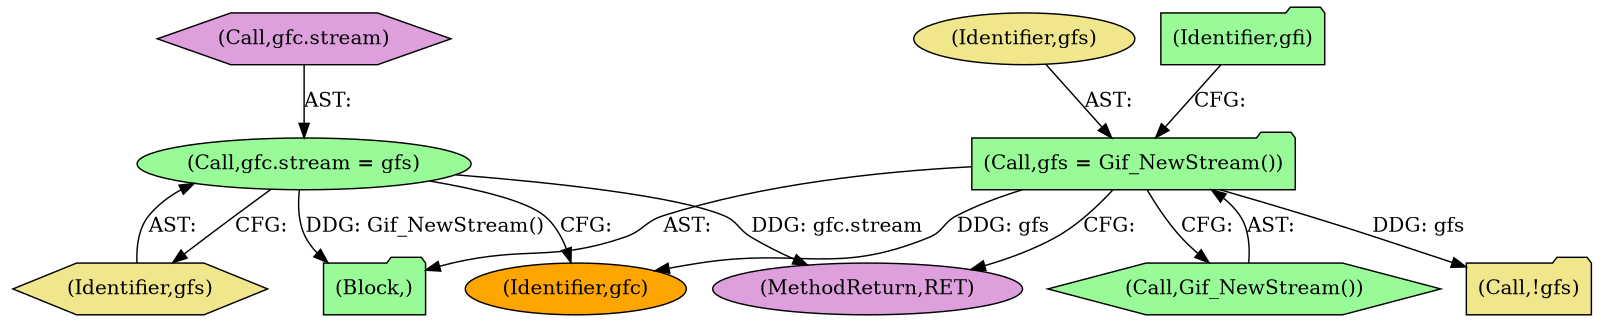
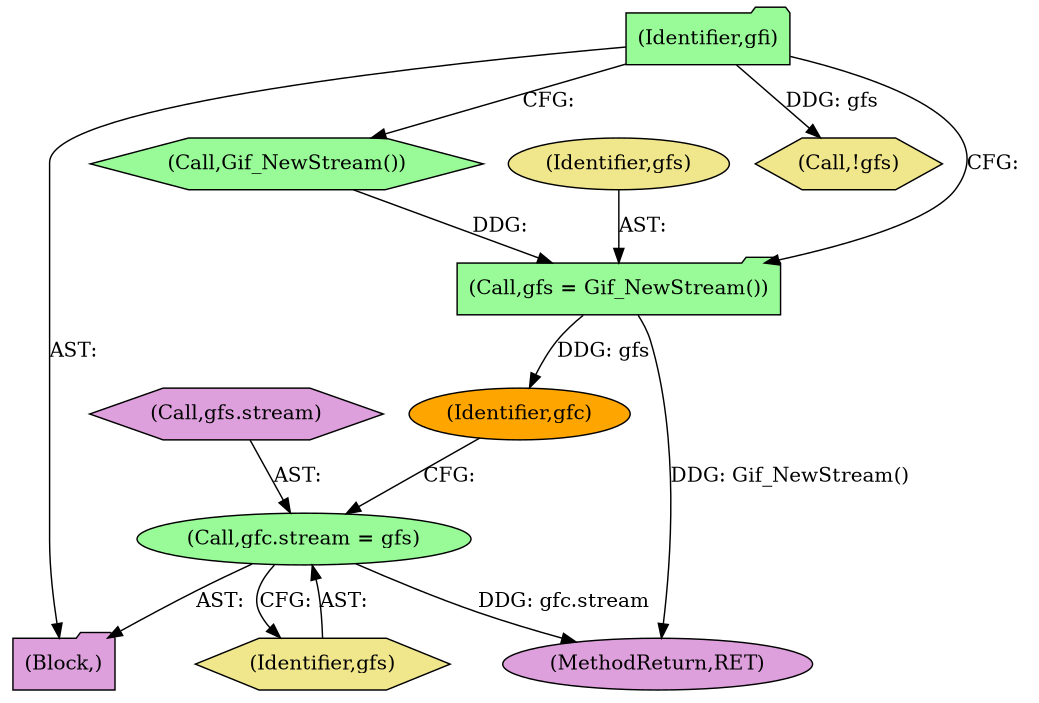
node "(Call,gfc.stream)": label "(Call,gfc.stream)" -> "(Call,gfs.stream)"
edge "(Call,gfc.stream = gfs)" -> "(Identifier,gfc)": reversed
edge "(Call,gfs = Gif_NewStream())" -> "(Block,)": now "(Identifier,gfi)" -> "(Block,)"
edge "(Call,gfs = Gif_NewStream())" -> "(Call,Gif_NewStream())": now "(Identifier,gfi)" -> "(Call,Gif_NewStream())"
edge "(Call,gfs = Gif_NewStream())" -> "(Call,!gfs)": now "(Identifier,gfi)" -> "(Call,!gfs)"
edge "(Call,gfc.stream = gfs)" -> "(Block,)": label "DDG: Gif_NewStream()" -> "AST: "
edge "(Call,gfs = Gif_NewStream())" -> "(MethodReturn,RET)": label "CFG: " -> "DDG: Gif_NewStream()"
edge "(Call,Gif_NewStream())" -> "(Call,gfs = Gif_NewStream())": label "AST: " -> "DDG: "
node "(Block,)": fillcolor palegreen -> plum
node "(Call,!gfs)": shape folder -> hexagon
